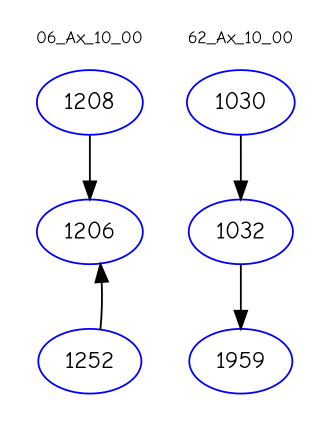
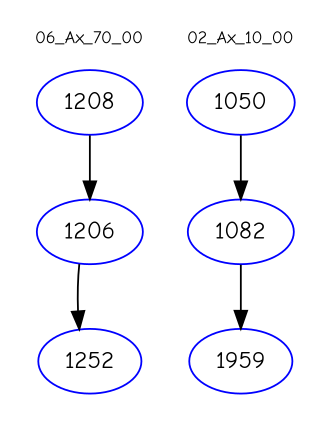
cluster "06_Ax_10_00": label "06_Ax_10_00" -> "06_Ax_70_00"
cluster "62_Ax_10_00": label "62_Ax_10_00" -> "02_Ax_10_00"
node "1030": label "1030" -> "1050"
node "1032": label "1032" -> "1082"
edge "1252" -> "1206": reversed
